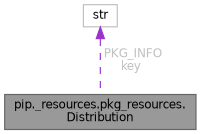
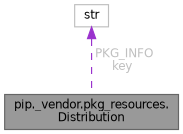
node "pip._resources.pkg_resources. Distribution": label "pip._resources.pkg_resources. Distribution" -> "pip._vendor.pkg_resources. Distribution"
